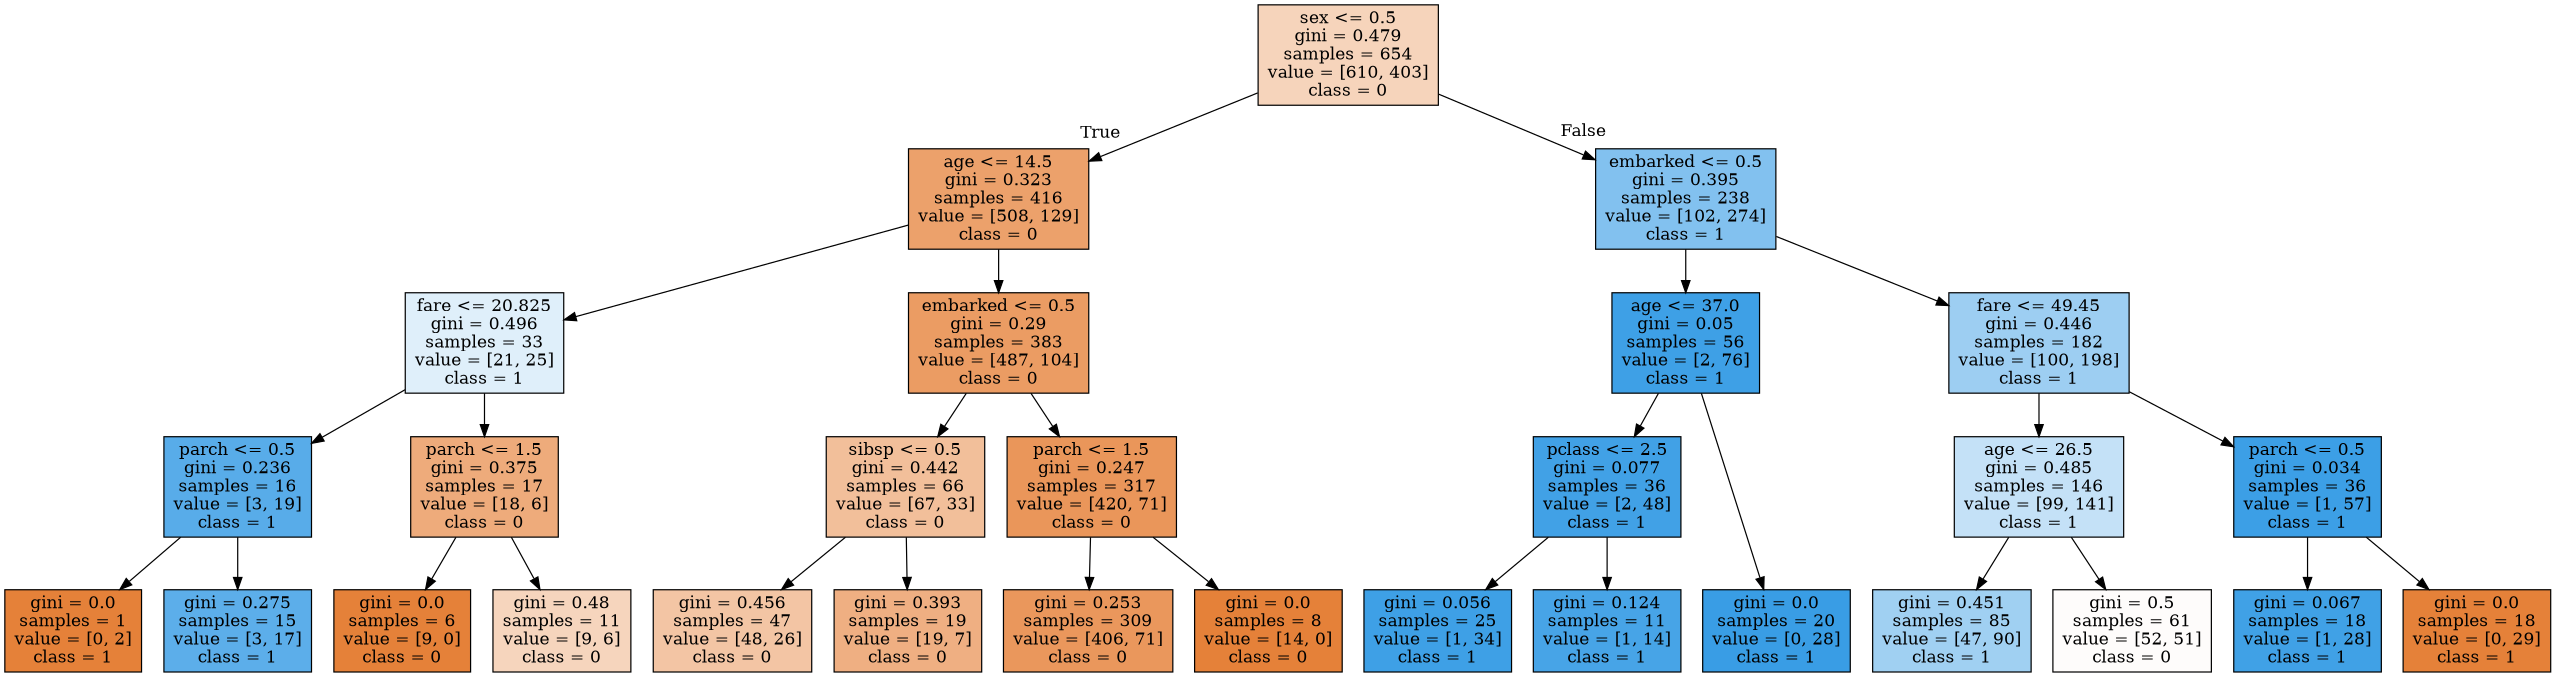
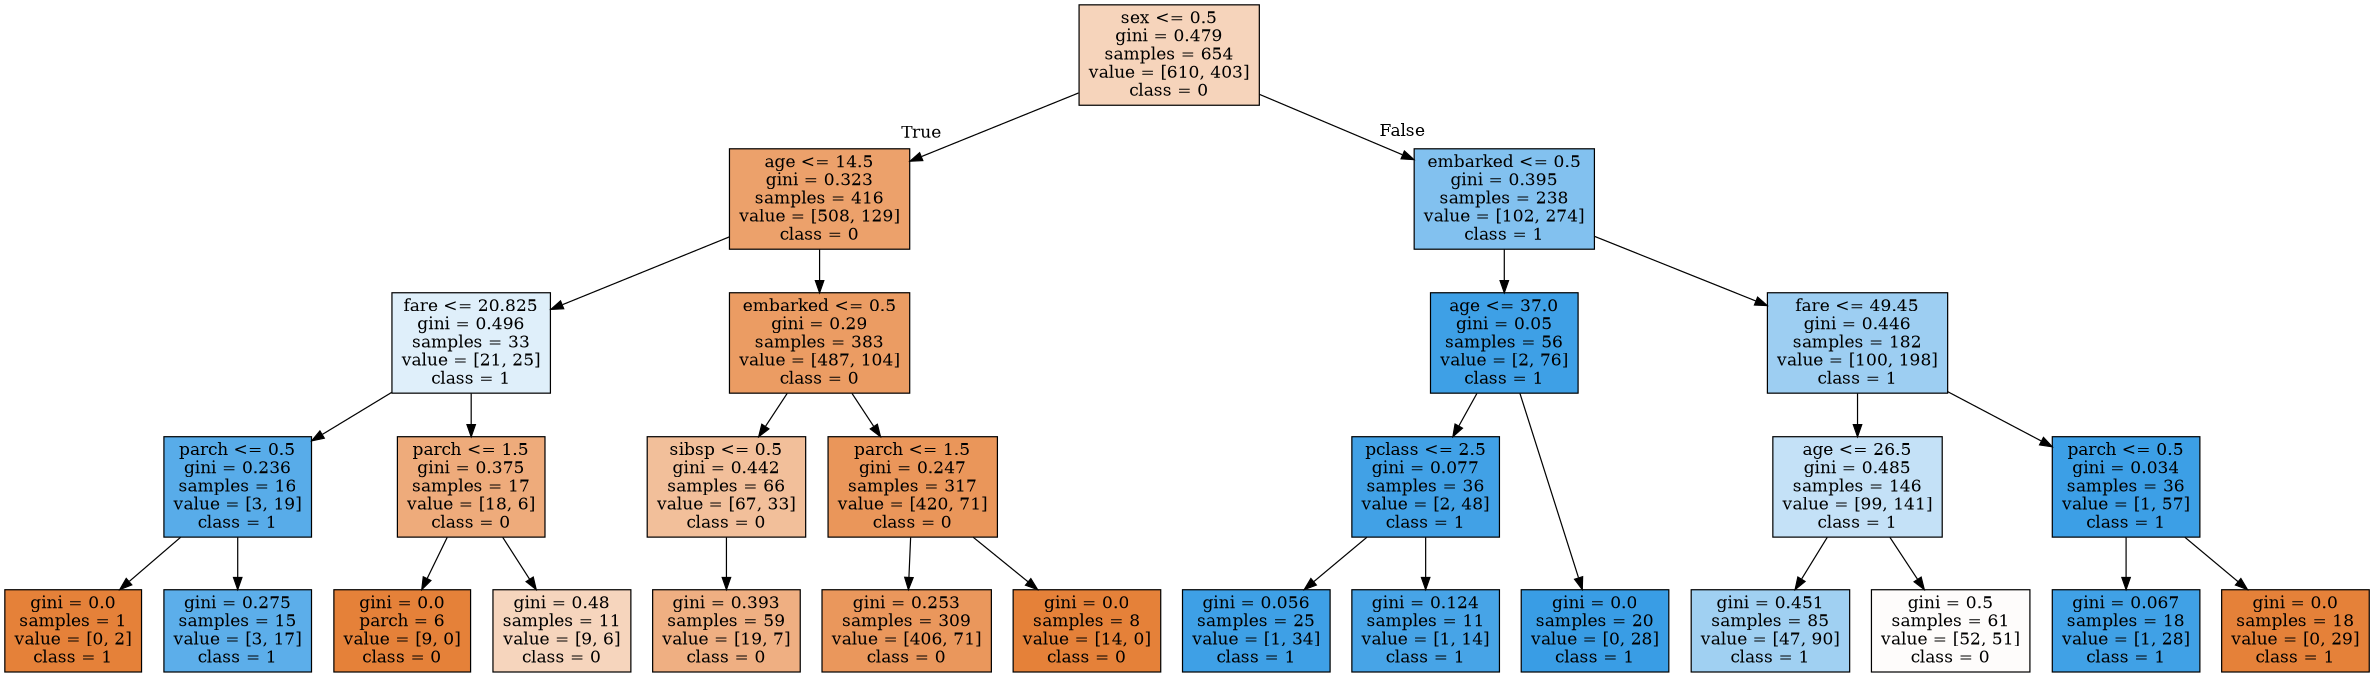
node "gini = 0.0 samples = 6 value = [9, 0] class = 0": label "gini = 0.0 samples = 6 value = [9, 0] class = 0" -> "gini = 0.0 parch = 6 value = [9, 0] class = 0"
node "gini = 0.456 samples = 47 value = [48, 26] class = 0": removed
node "gini = 0.393 samples = 19 value = [19, 7] class = 0": label "gini = 0.393 samples = 19 value = [19, 7] class = 0" -> "gini = 0.393 samples = 59 value = [19, 7] class = 0"
